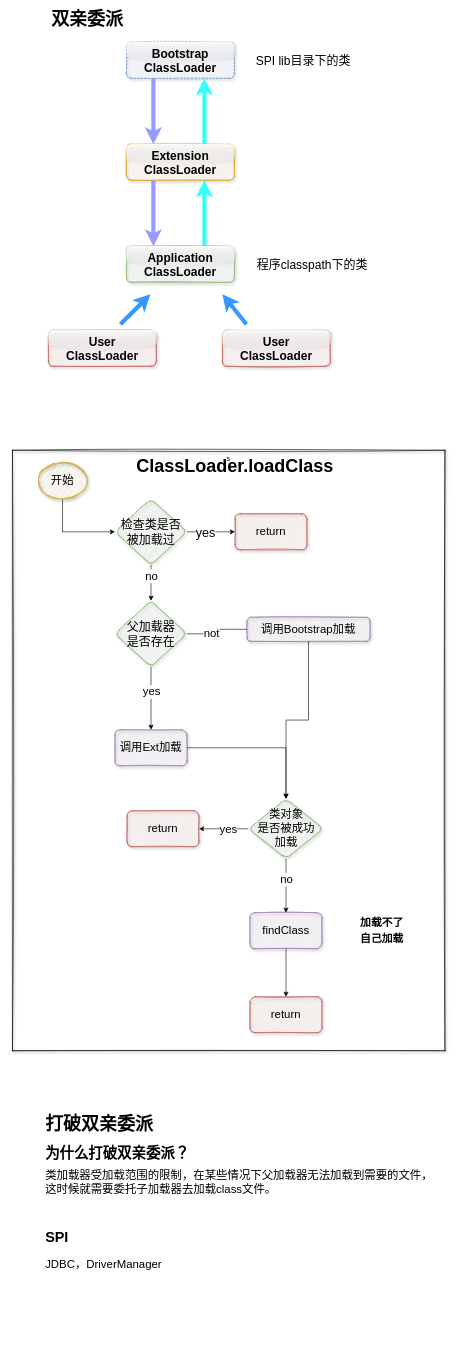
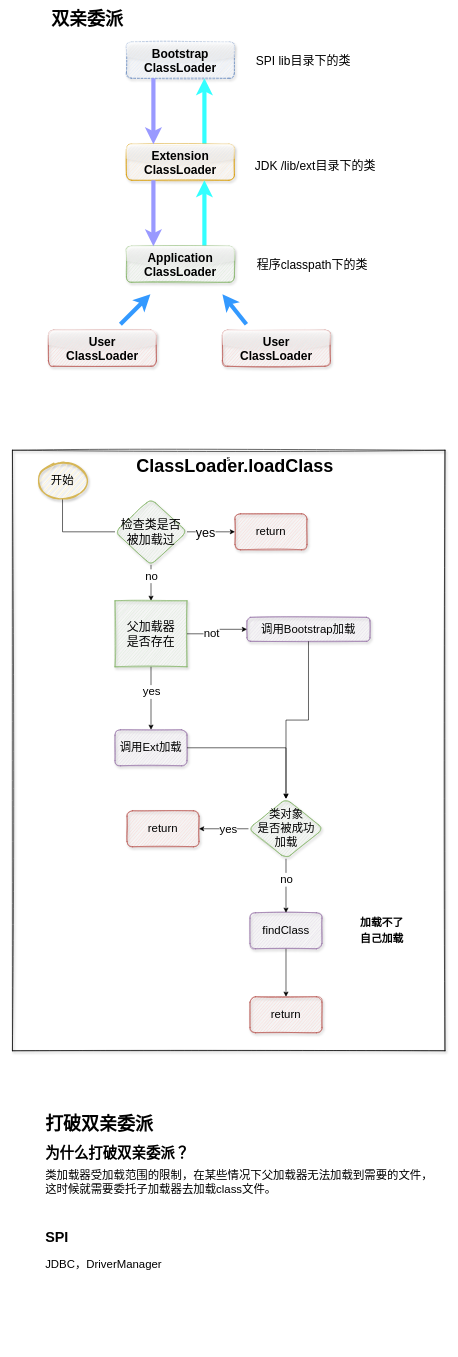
node "JDK /lib/ext目录下的类": added
edge "开始" -> "检查类是否被加载过": arrowhead classic -> none
edge "调用Bootstrap加载" -- "父加载器 是否存在": arrowhead none -> classic
node "父加载器 是否存在": shape diamond -> rectangle
